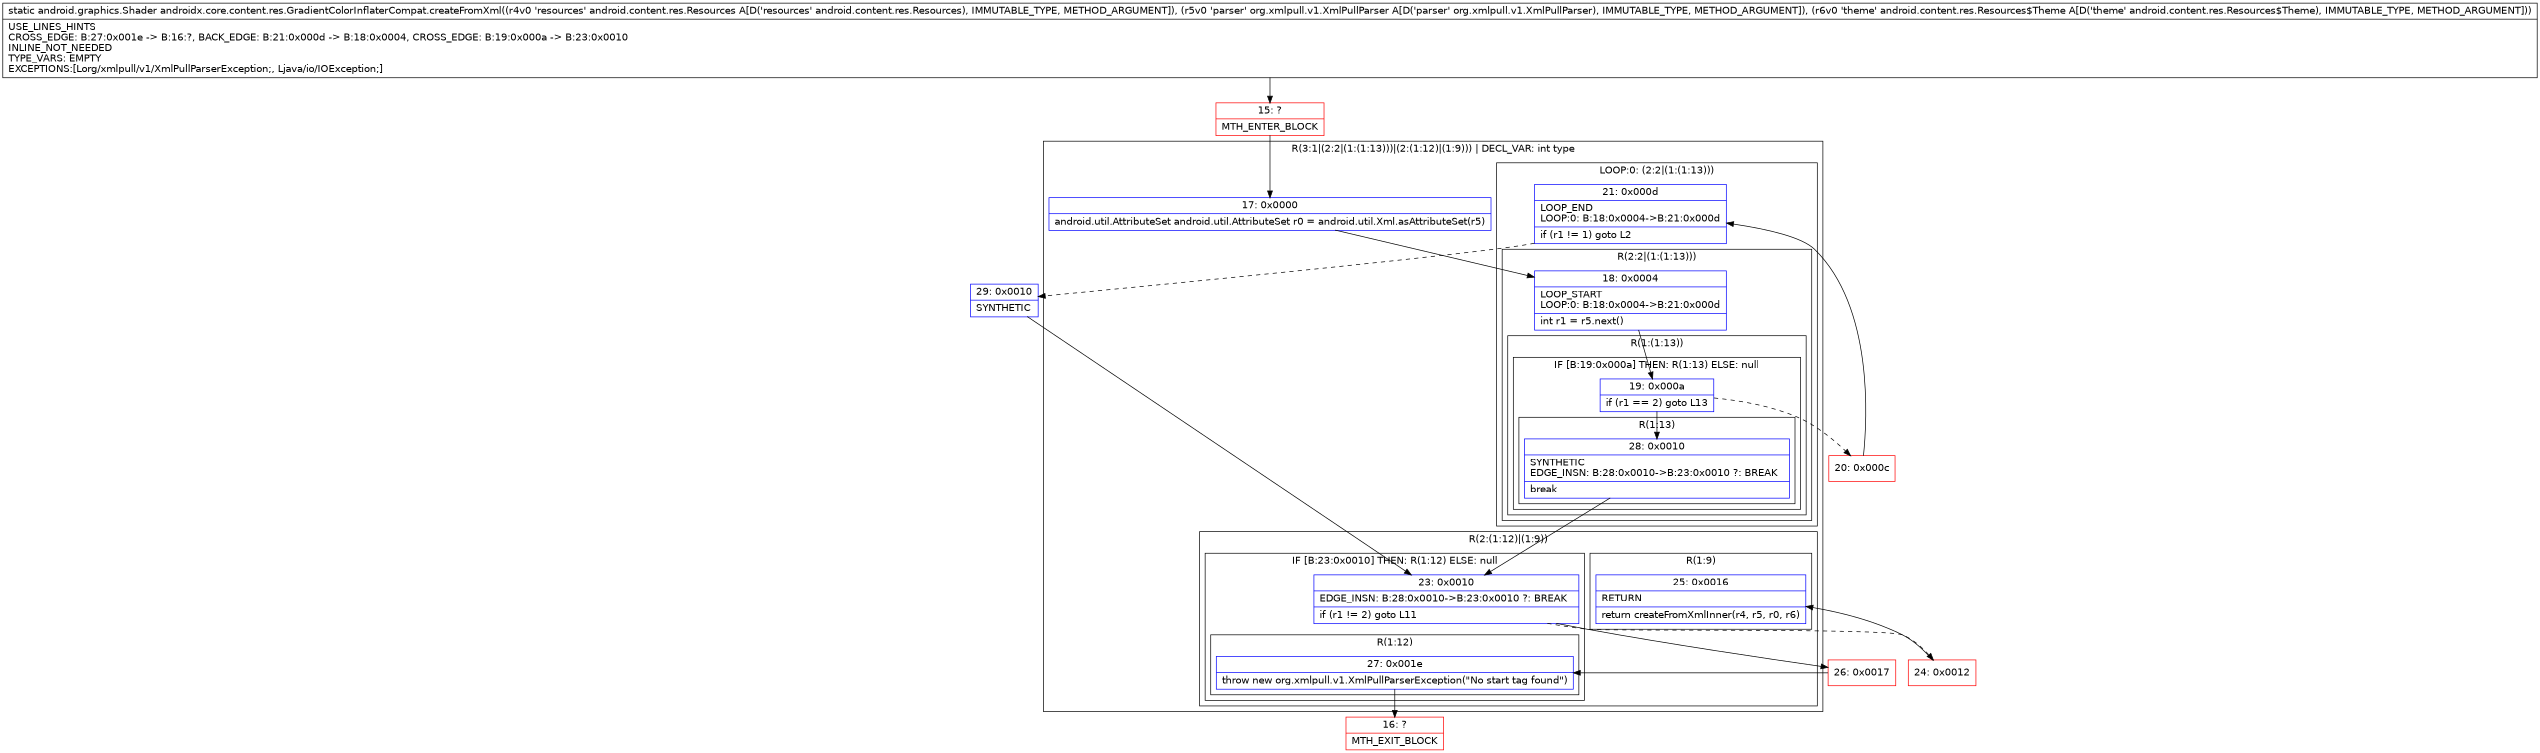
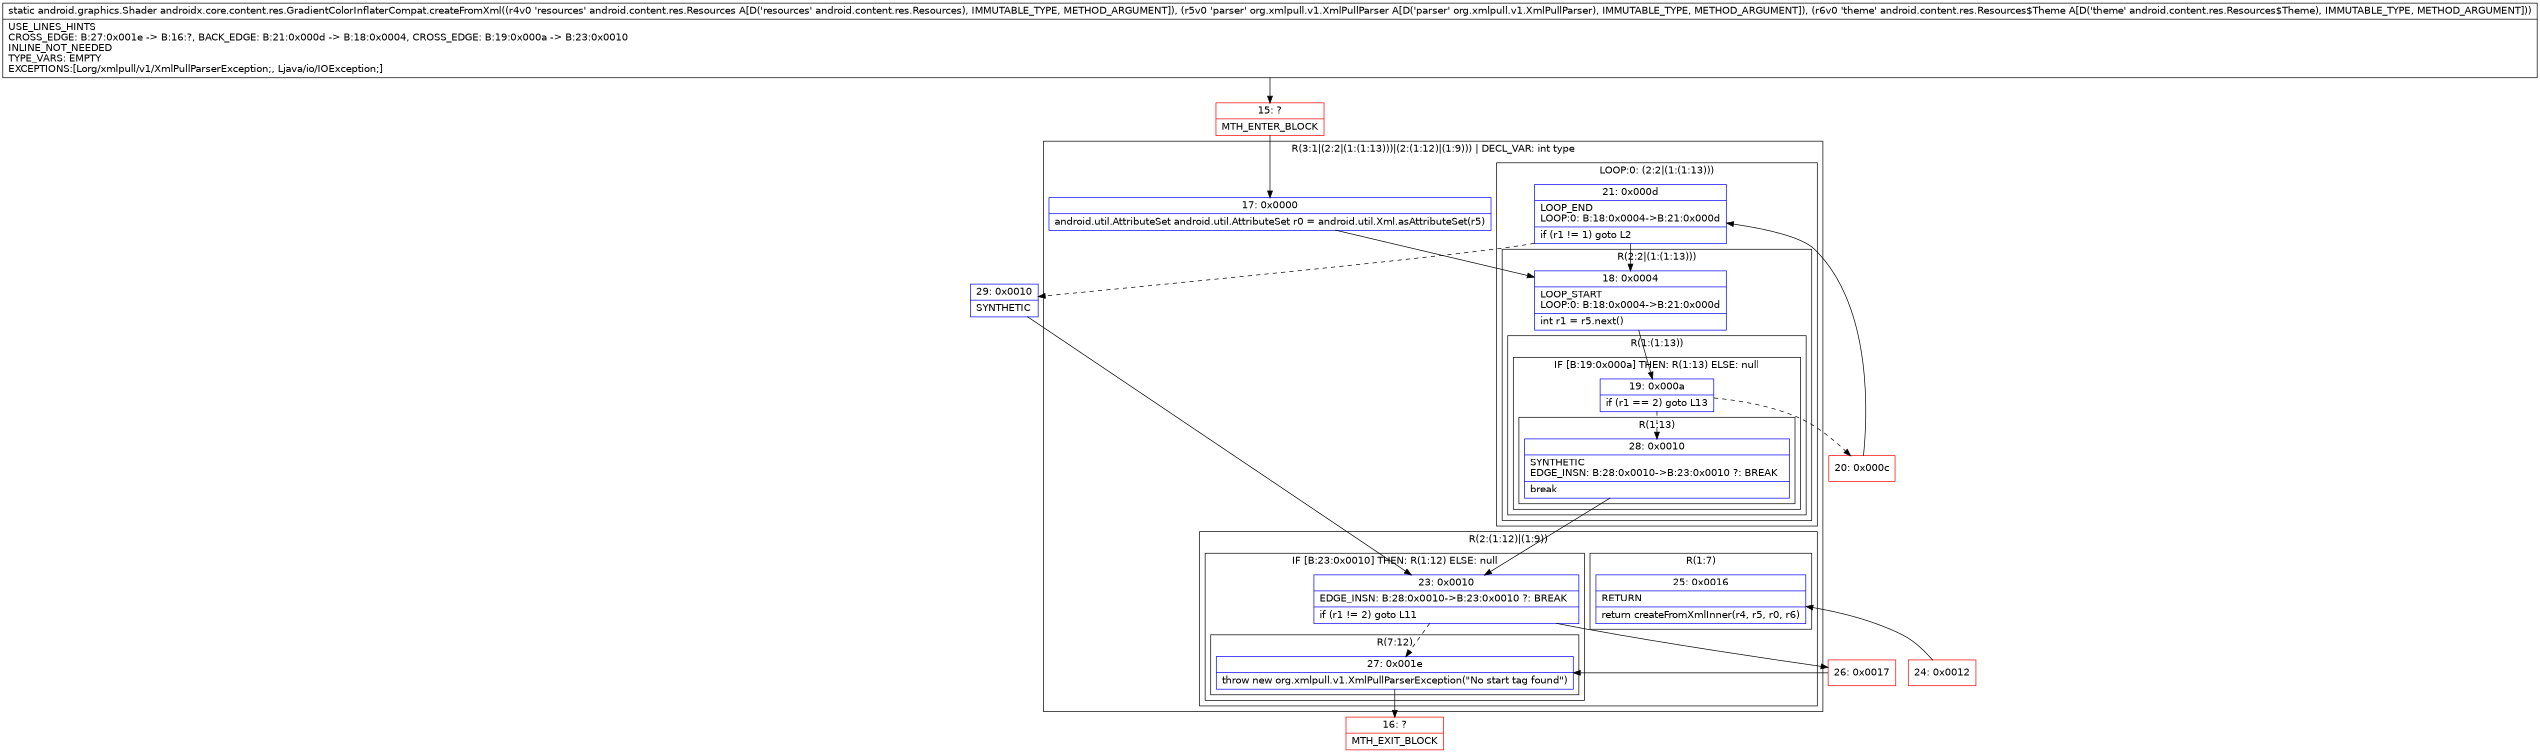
edge "21: 0x000d" -> "18: 0x0004": added
edge "19: 0x000a" -> "28: 0x0010": style solid -> dashed
cluster "R(1:9)": label "R(1:9)" -> "R(1:7)"
edge "23: 0x0010" -> "24: 0x0012": now "23: 0x0010" -> "27: 0x001e"
cluster "R(1:12)": label "R(1:12)" -> "R(7:12)"
